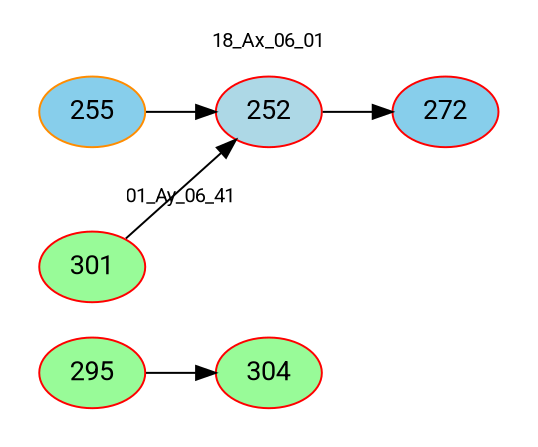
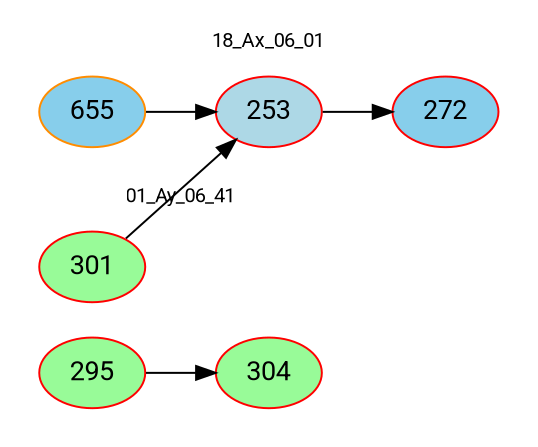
node "255": label "255" -> "655"
node "252": label "252" -> "253"
